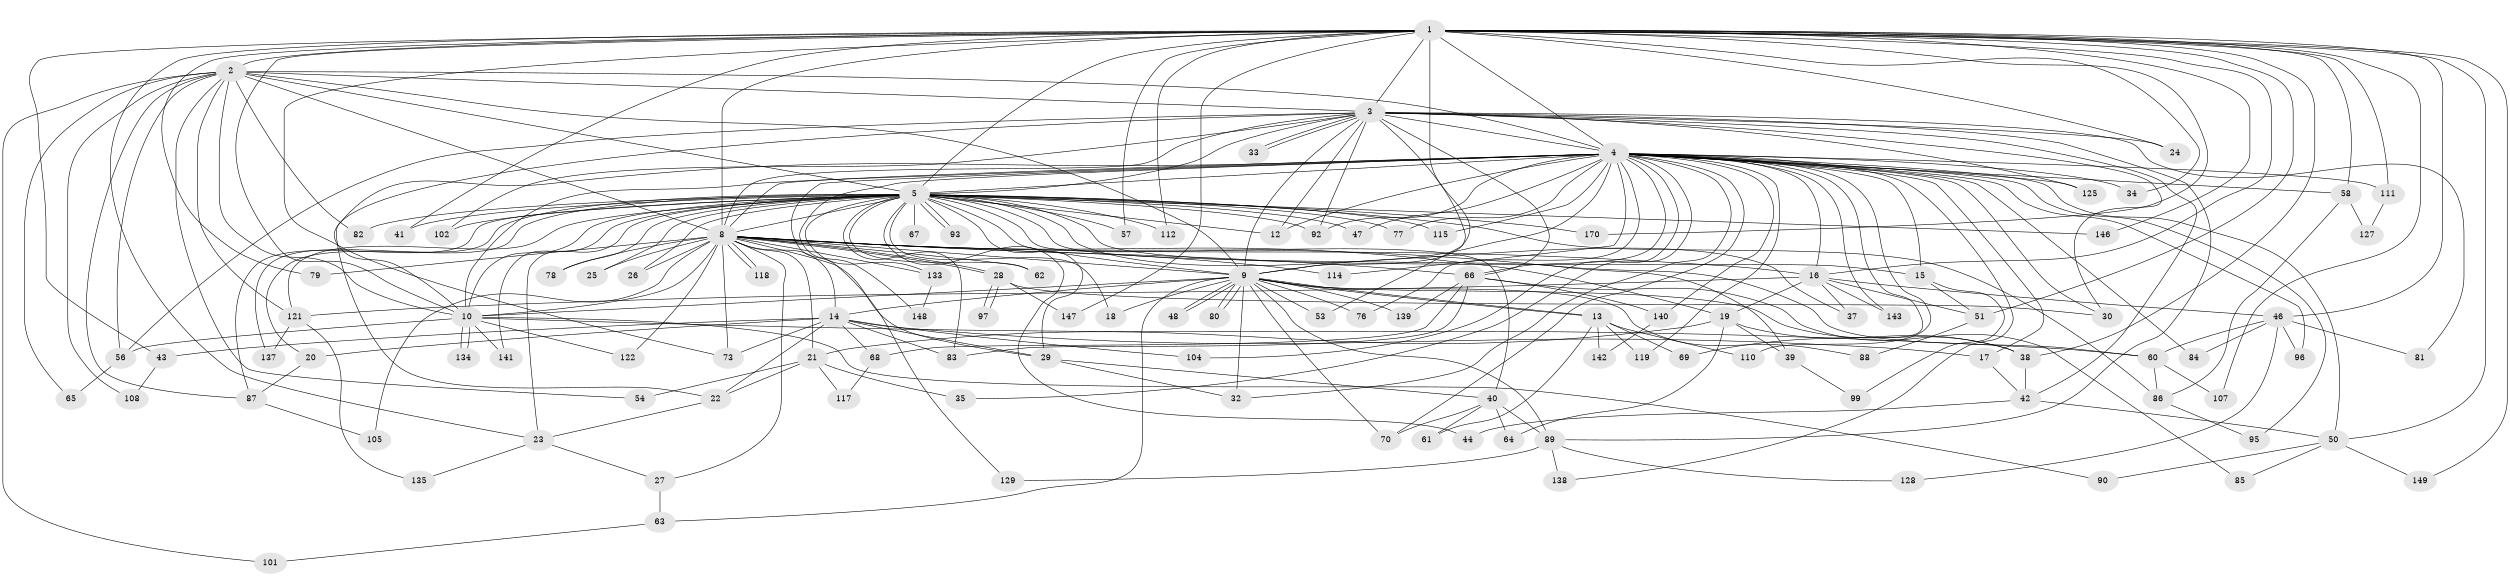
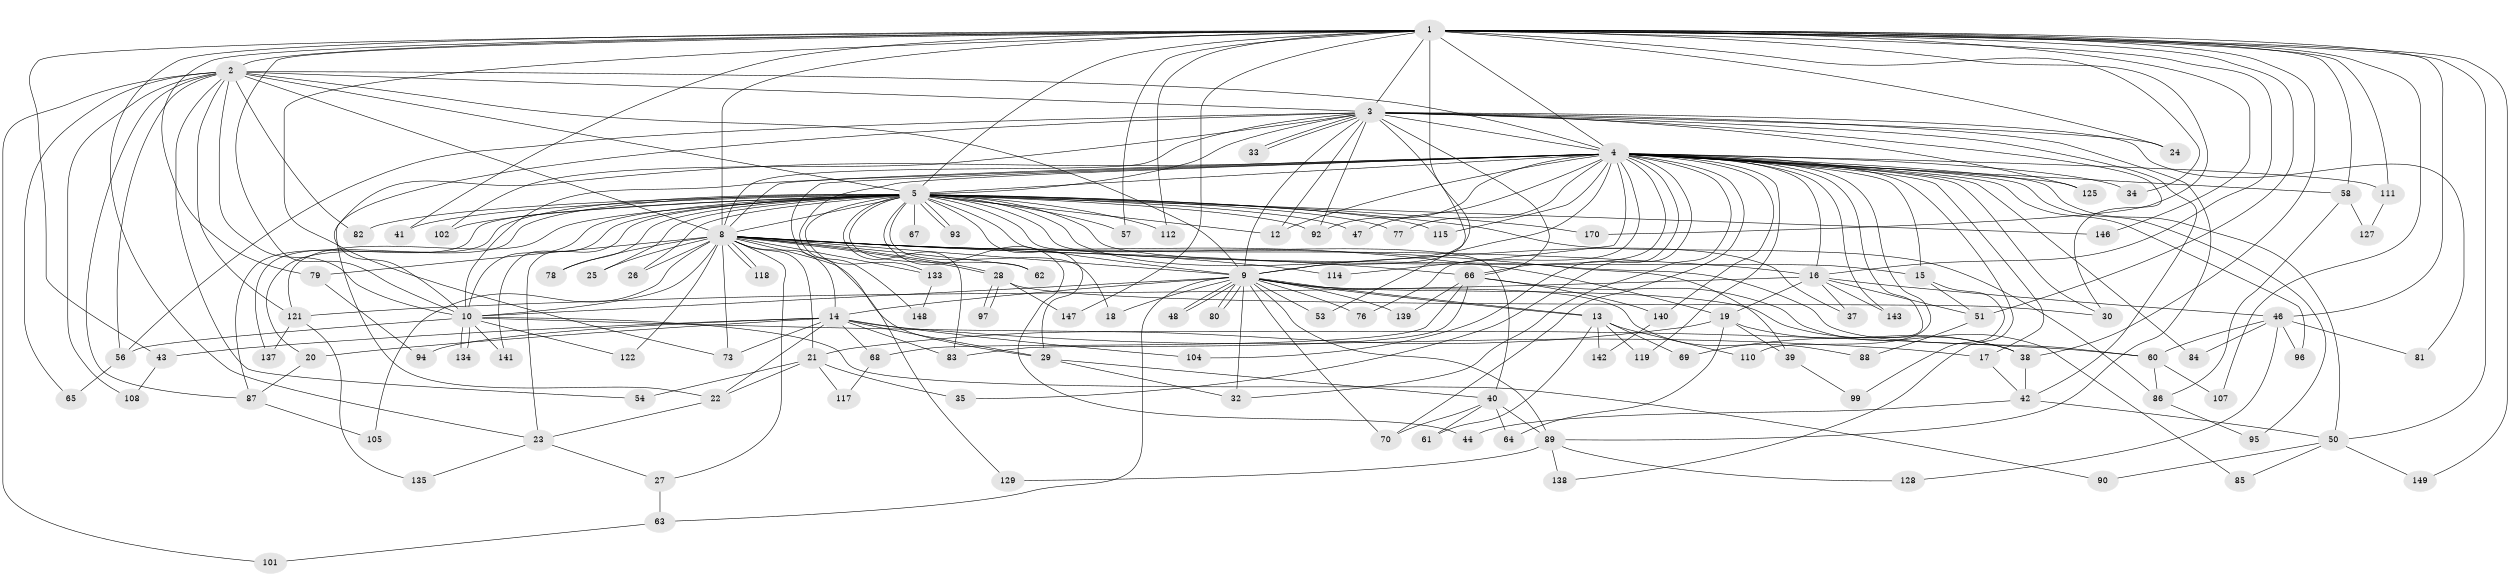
node "94": added
